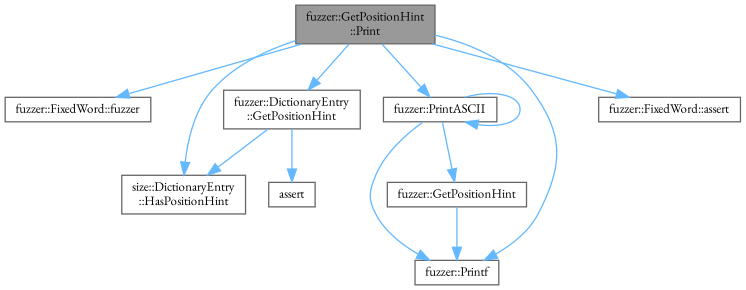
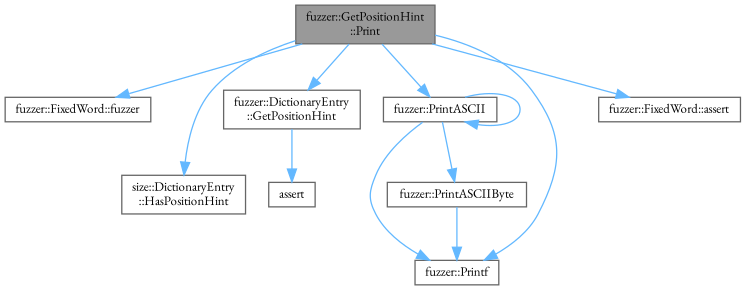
edge "fuzzer::DictionaryEntry ::GetPositionHint" -> "size::DictionaryEntry ::HasPositionHint": removed
node "fuzzer::GetPositionHint": label "fuzzer::GetPositionHint" -> "fuzzer::PrintASCIIByte"
